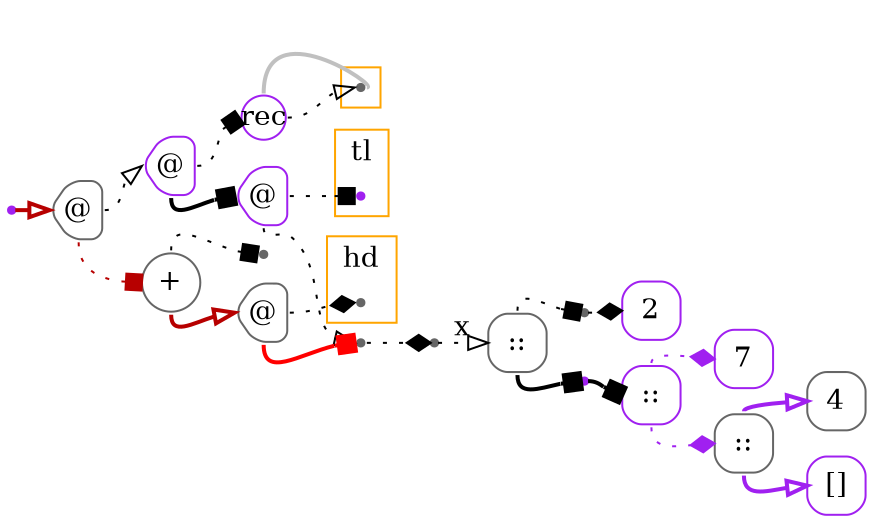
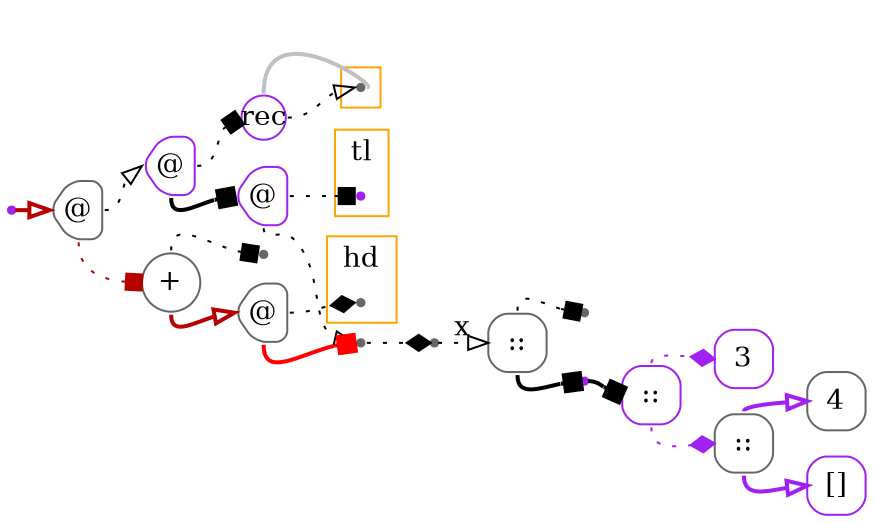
node "2": removed
node "7": label "7" -> "3"
